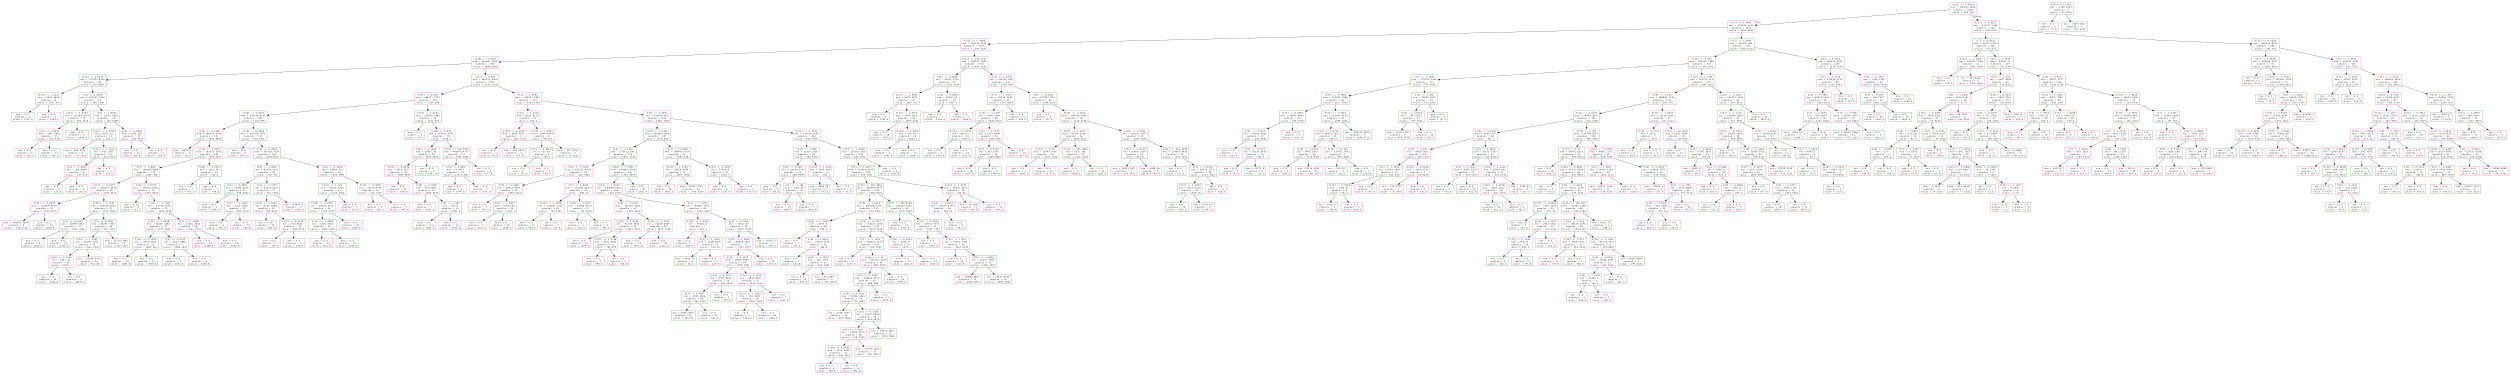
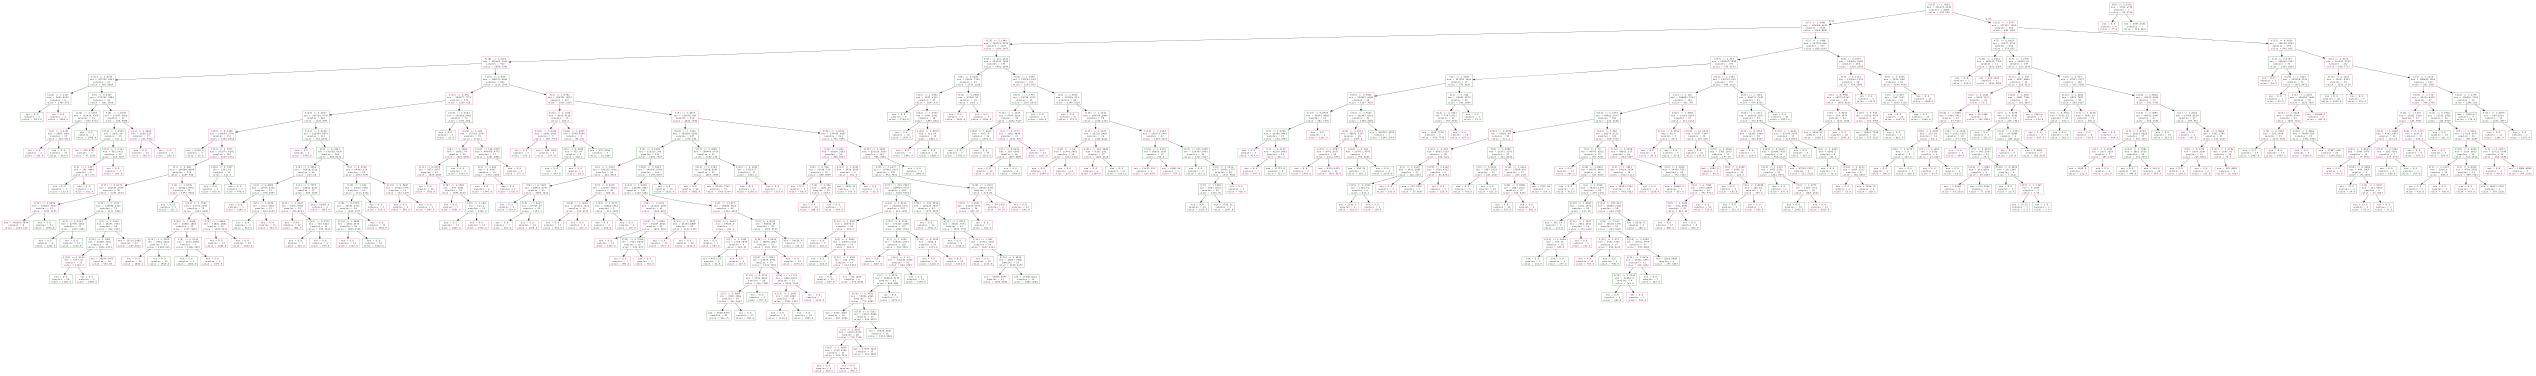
node "mse = 7056.75 samples = 4 value = 130.5": added
